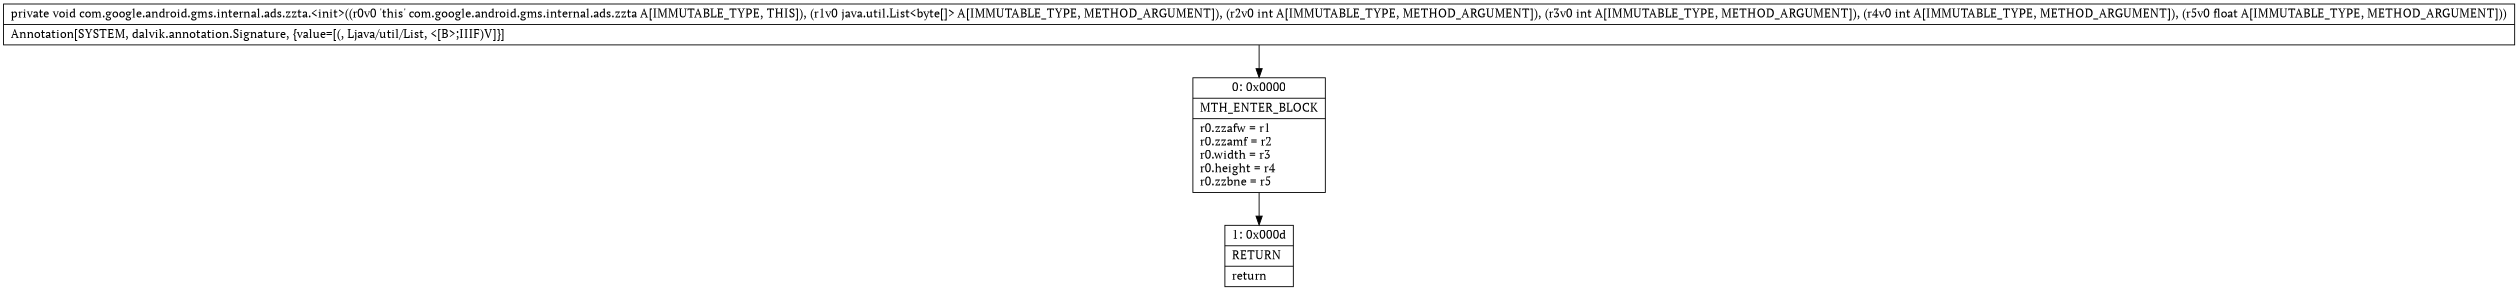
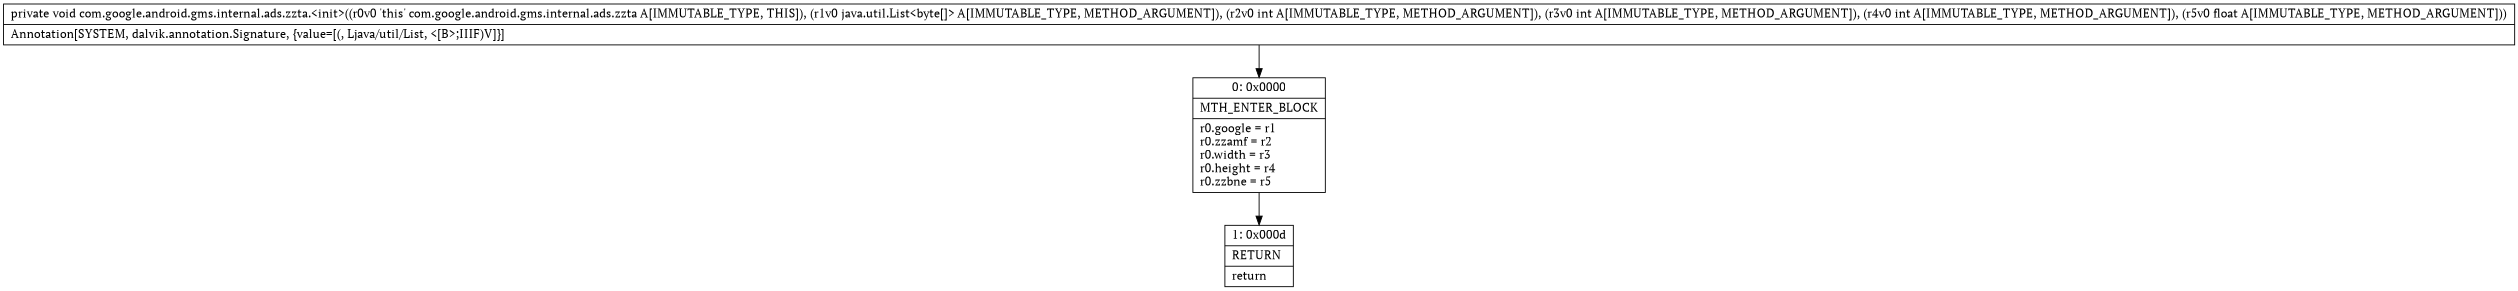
node "0: 0x0000": text "r0.zzafw = r1" -> "r0.google = r1"
